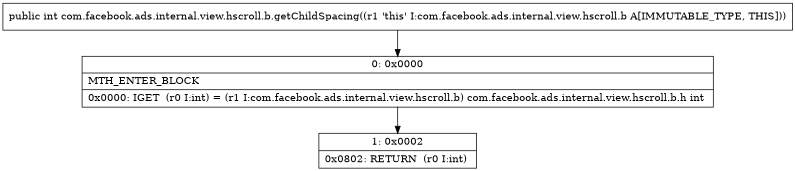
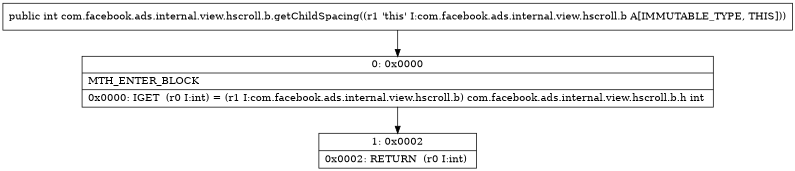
node "1: 0x0002": text "0x0802: RETURN  (r0 I:int)" -> "0x0002: RETURN  (r0 I:int)"
